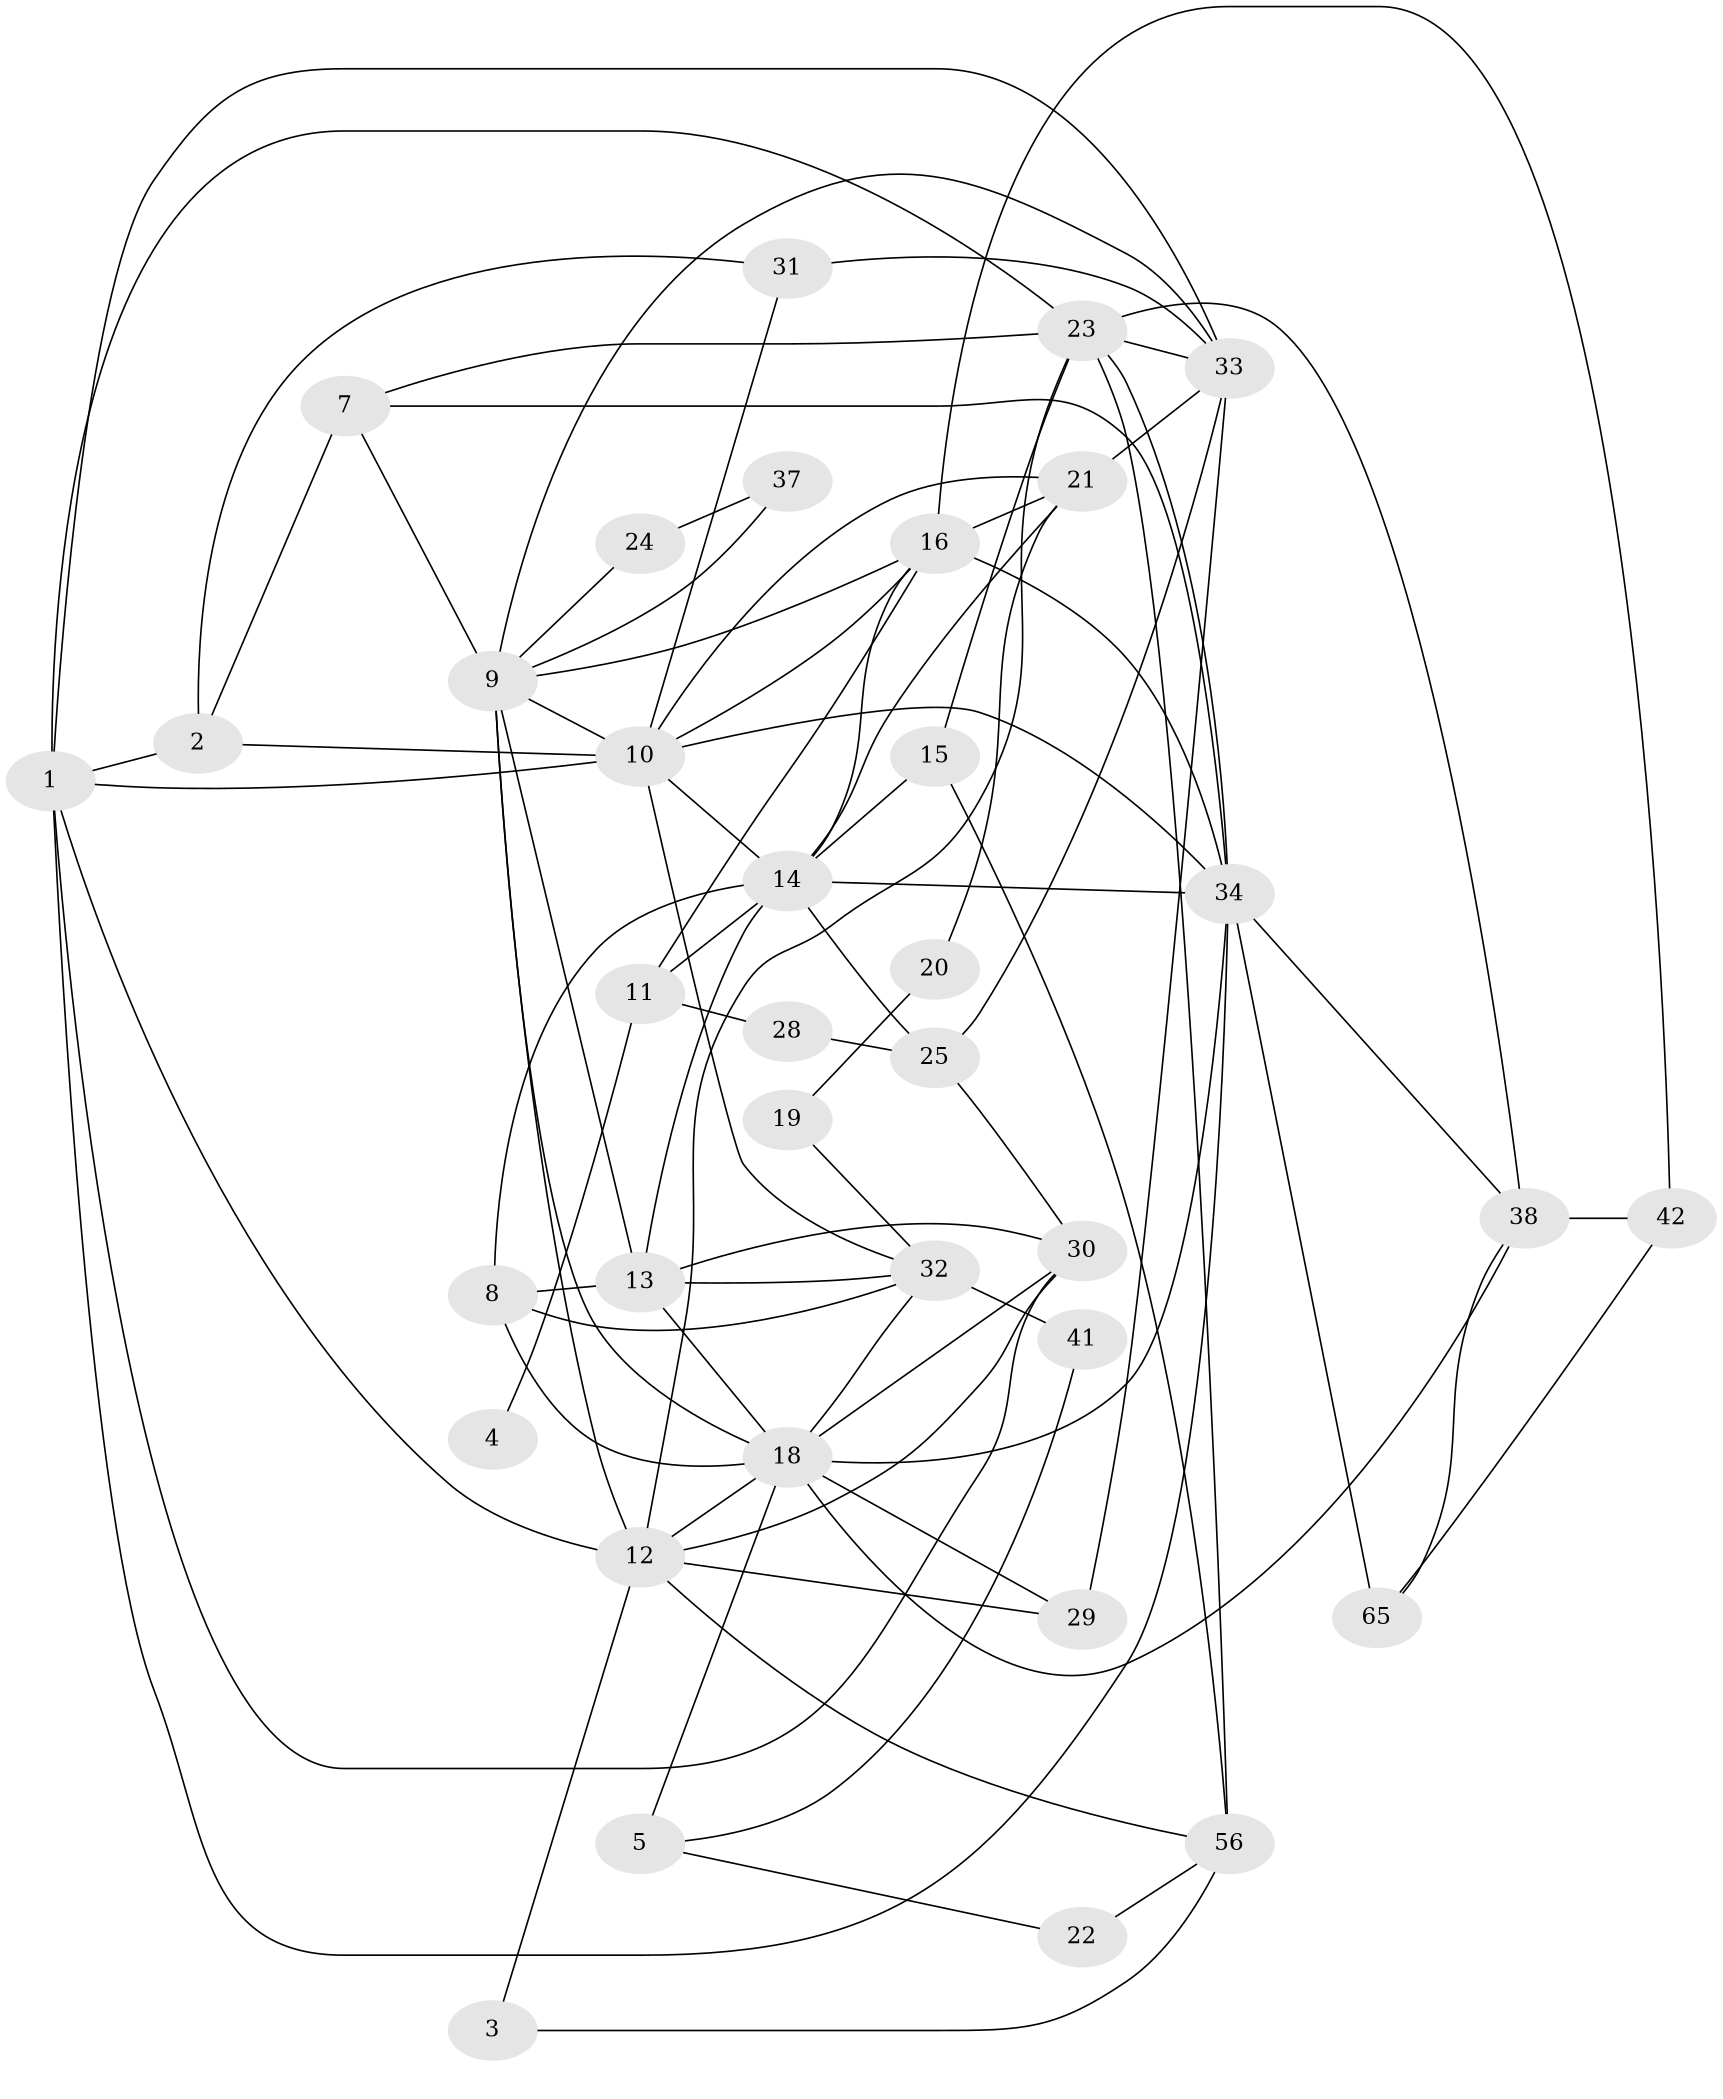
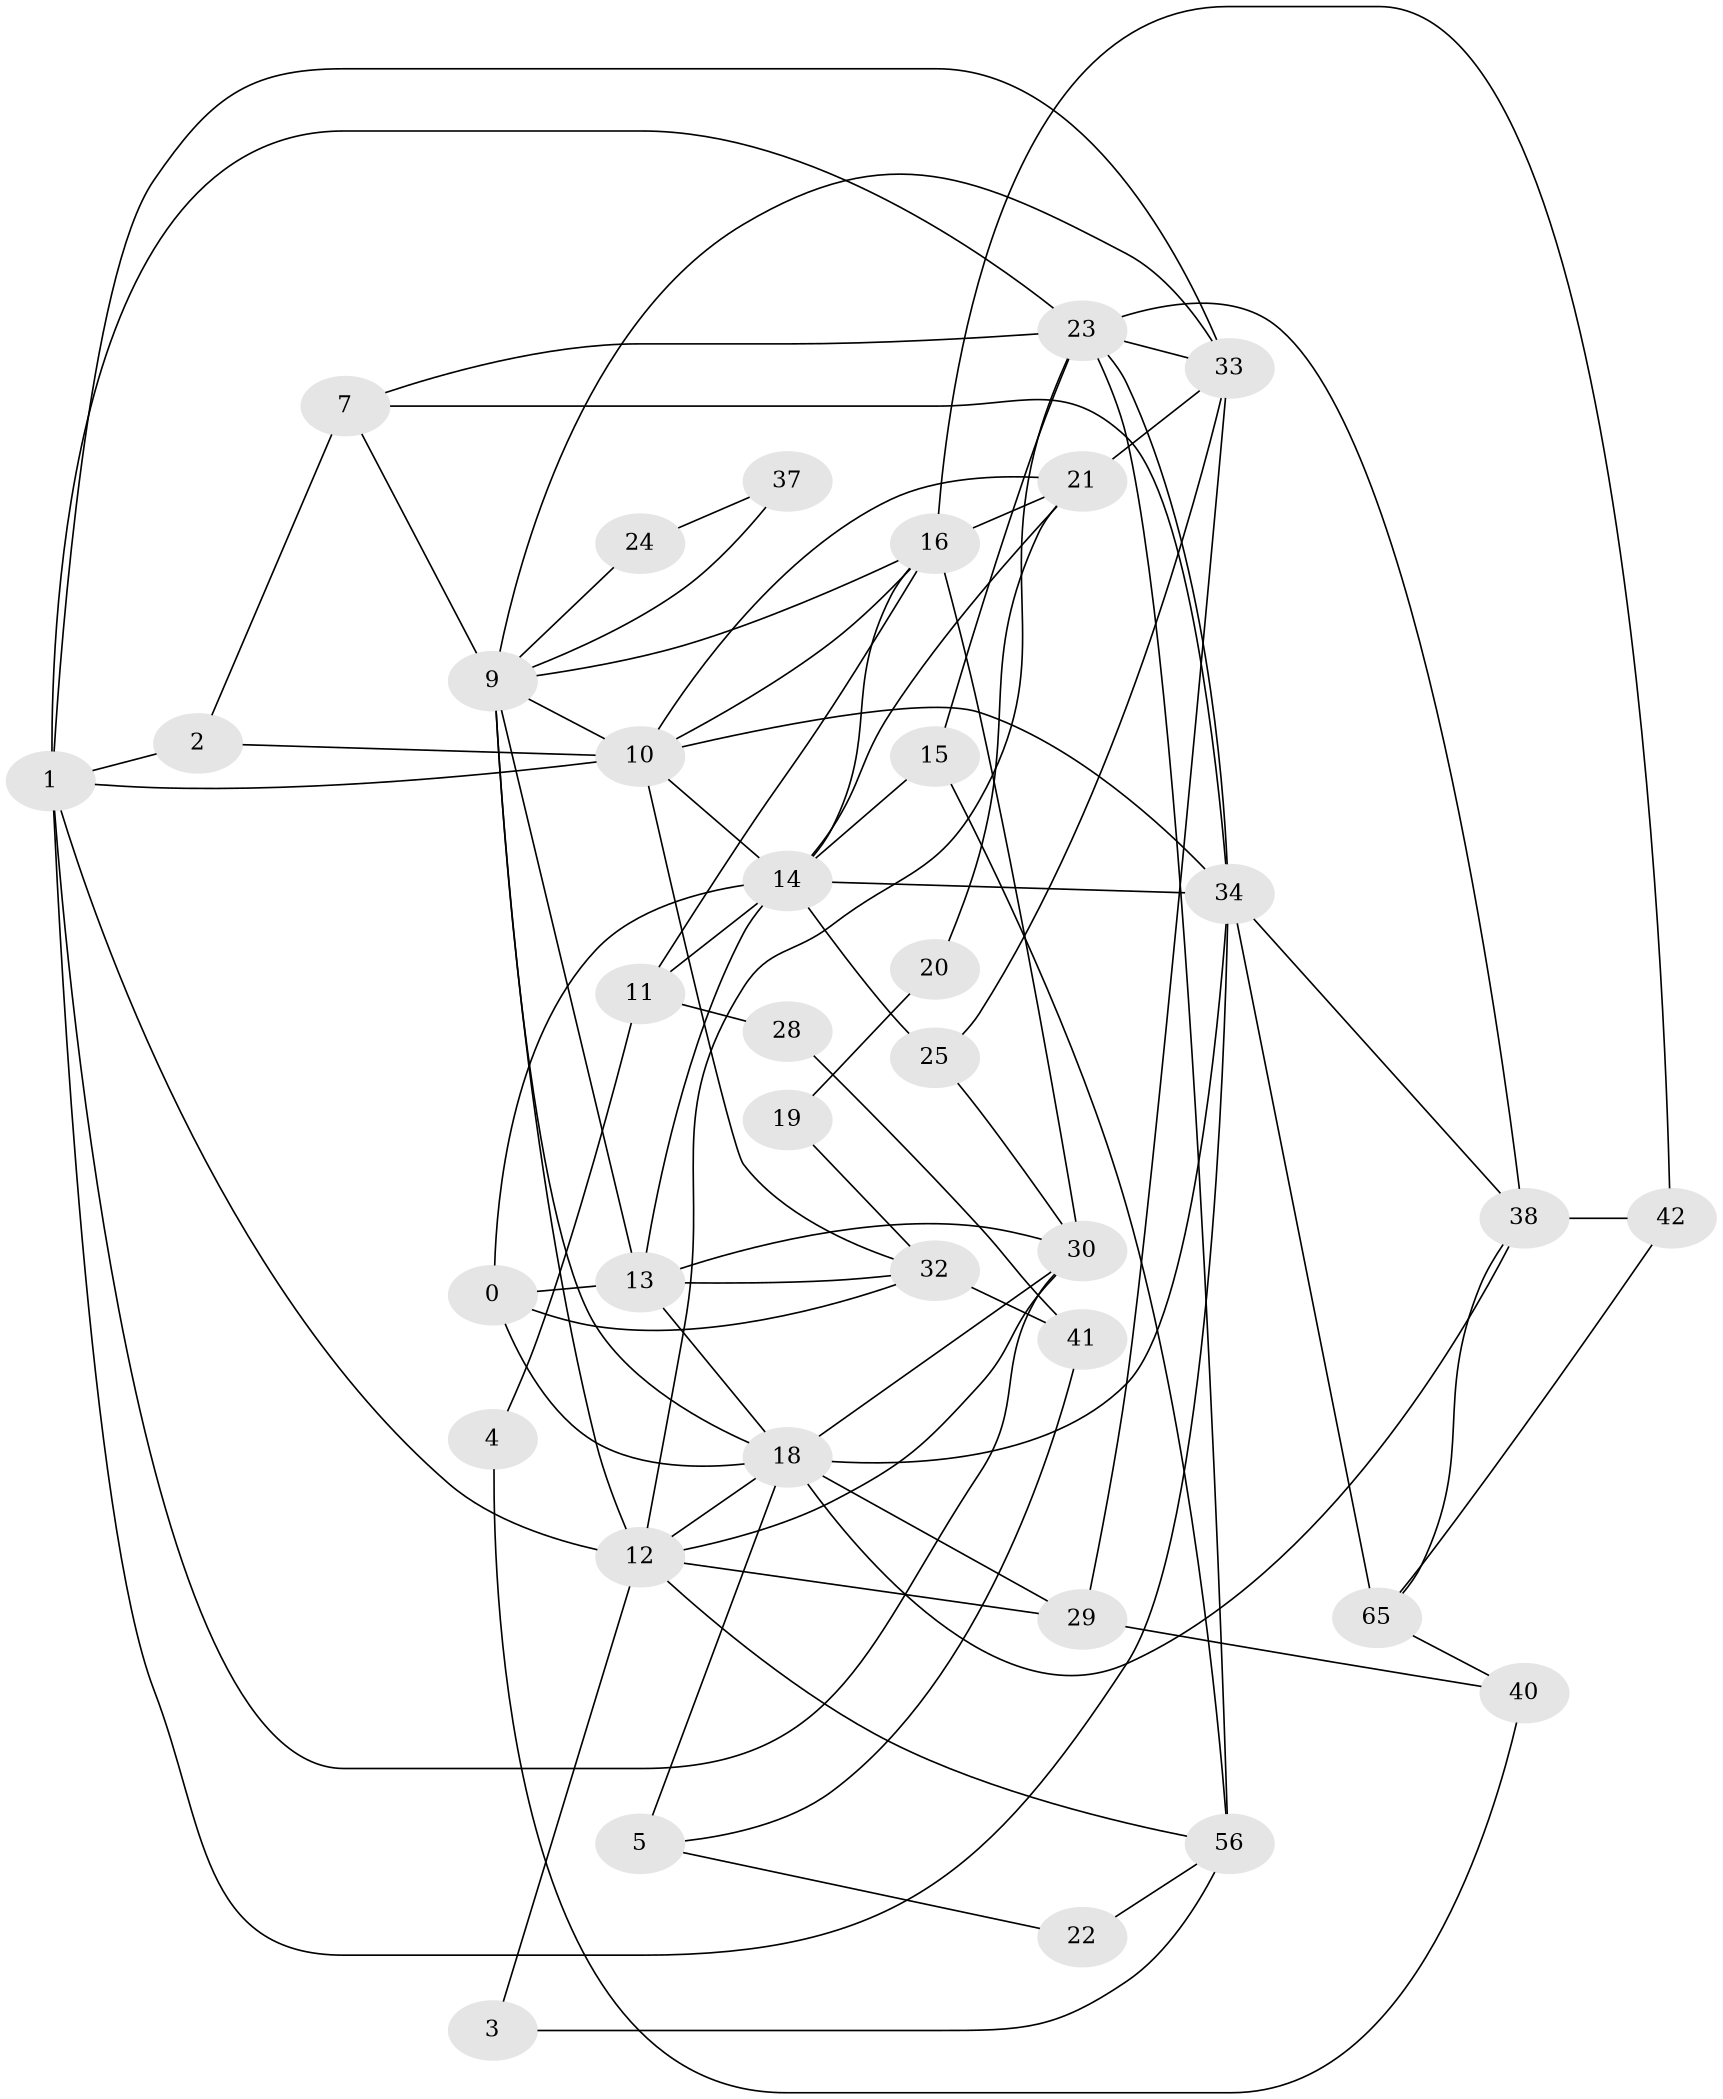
node "31": removed
edge "16" -- "34": now "16" -- "30"
edge "28" -- "25": now "28" -- "41"
node "8": label "8" -> "0"
edge "32" -- "18": removed
node "40": added
